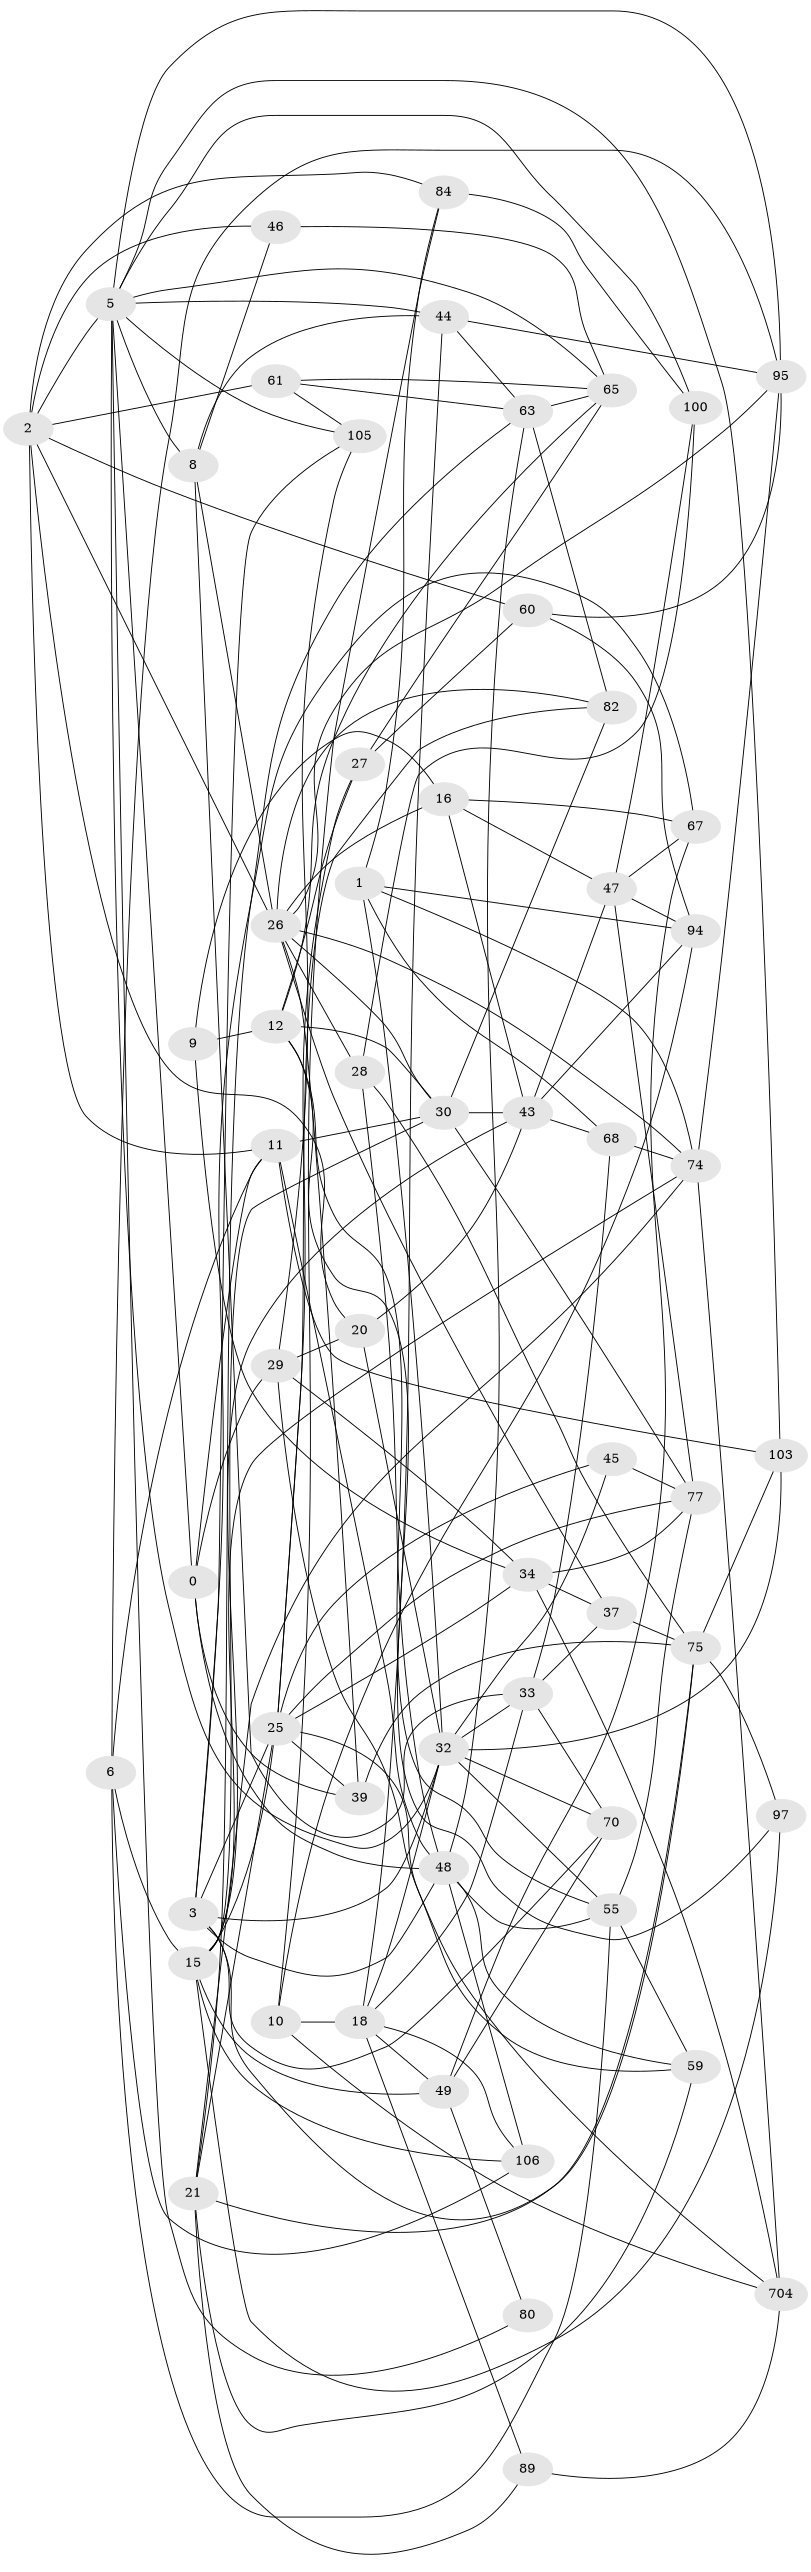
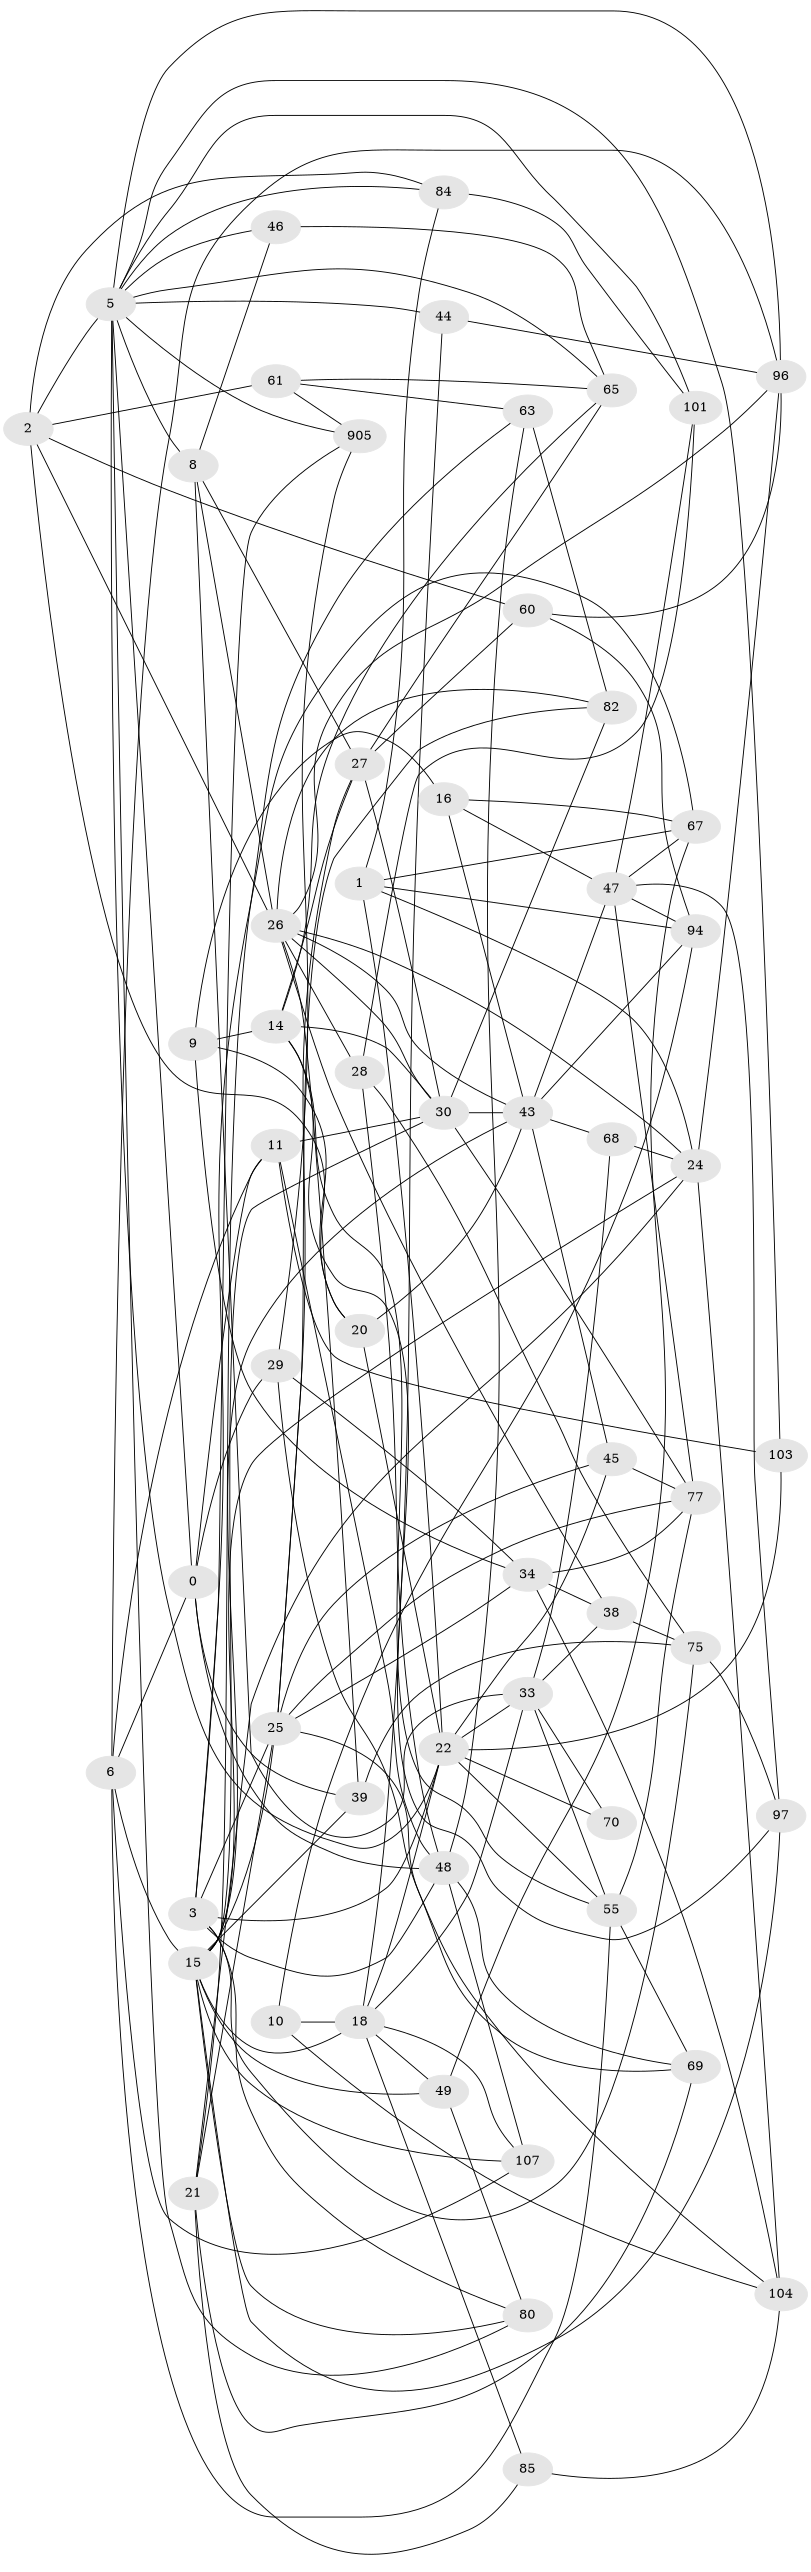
edge "46" -- "2": now "46" -- "5"
edge "44" -- "8": now "27" -- "8"
edge "44" -- "63": removed
node "95": label "95" -> "96"
edge "65" -- "63": removed
node "100": label "100" -> "101"
node "105": label "105" -> "905"
edge "16" -- "26": now "43" -- "26"
edge "2" -- "11": removed
edge "27" -- "30": added
edge "1" -- "68": now "1" -- "67"
node "12": label "12" -> "14"
node "74": label "74" -> "24"
edge "43" -- "45": added
edge "47" -- "97": added
edge "20" -- "29": now "20" -- "9"
edge "84" -- "10": now "84" -- "5"
edge "103" -- "75": removed
node "37": label "37" -> "38"
edge "0" -- "6": added
node "32": label "32" -> "22"
edge "25" -- "39": now "15" -- "39"
edge "48" -- "55": now "33" -- "55"
edge "70" -- "49": removed
edge "70" -- "3": now "80" -- "3"
edge "15" -- "18": added
node "59": label "59" -> "69"
node "106": label "106" -> "107"
edge "75" -- "21": removed
edge "15" -- "80": added
node "704": label "704" -> "104"
node "89": label "89" -> "85"
